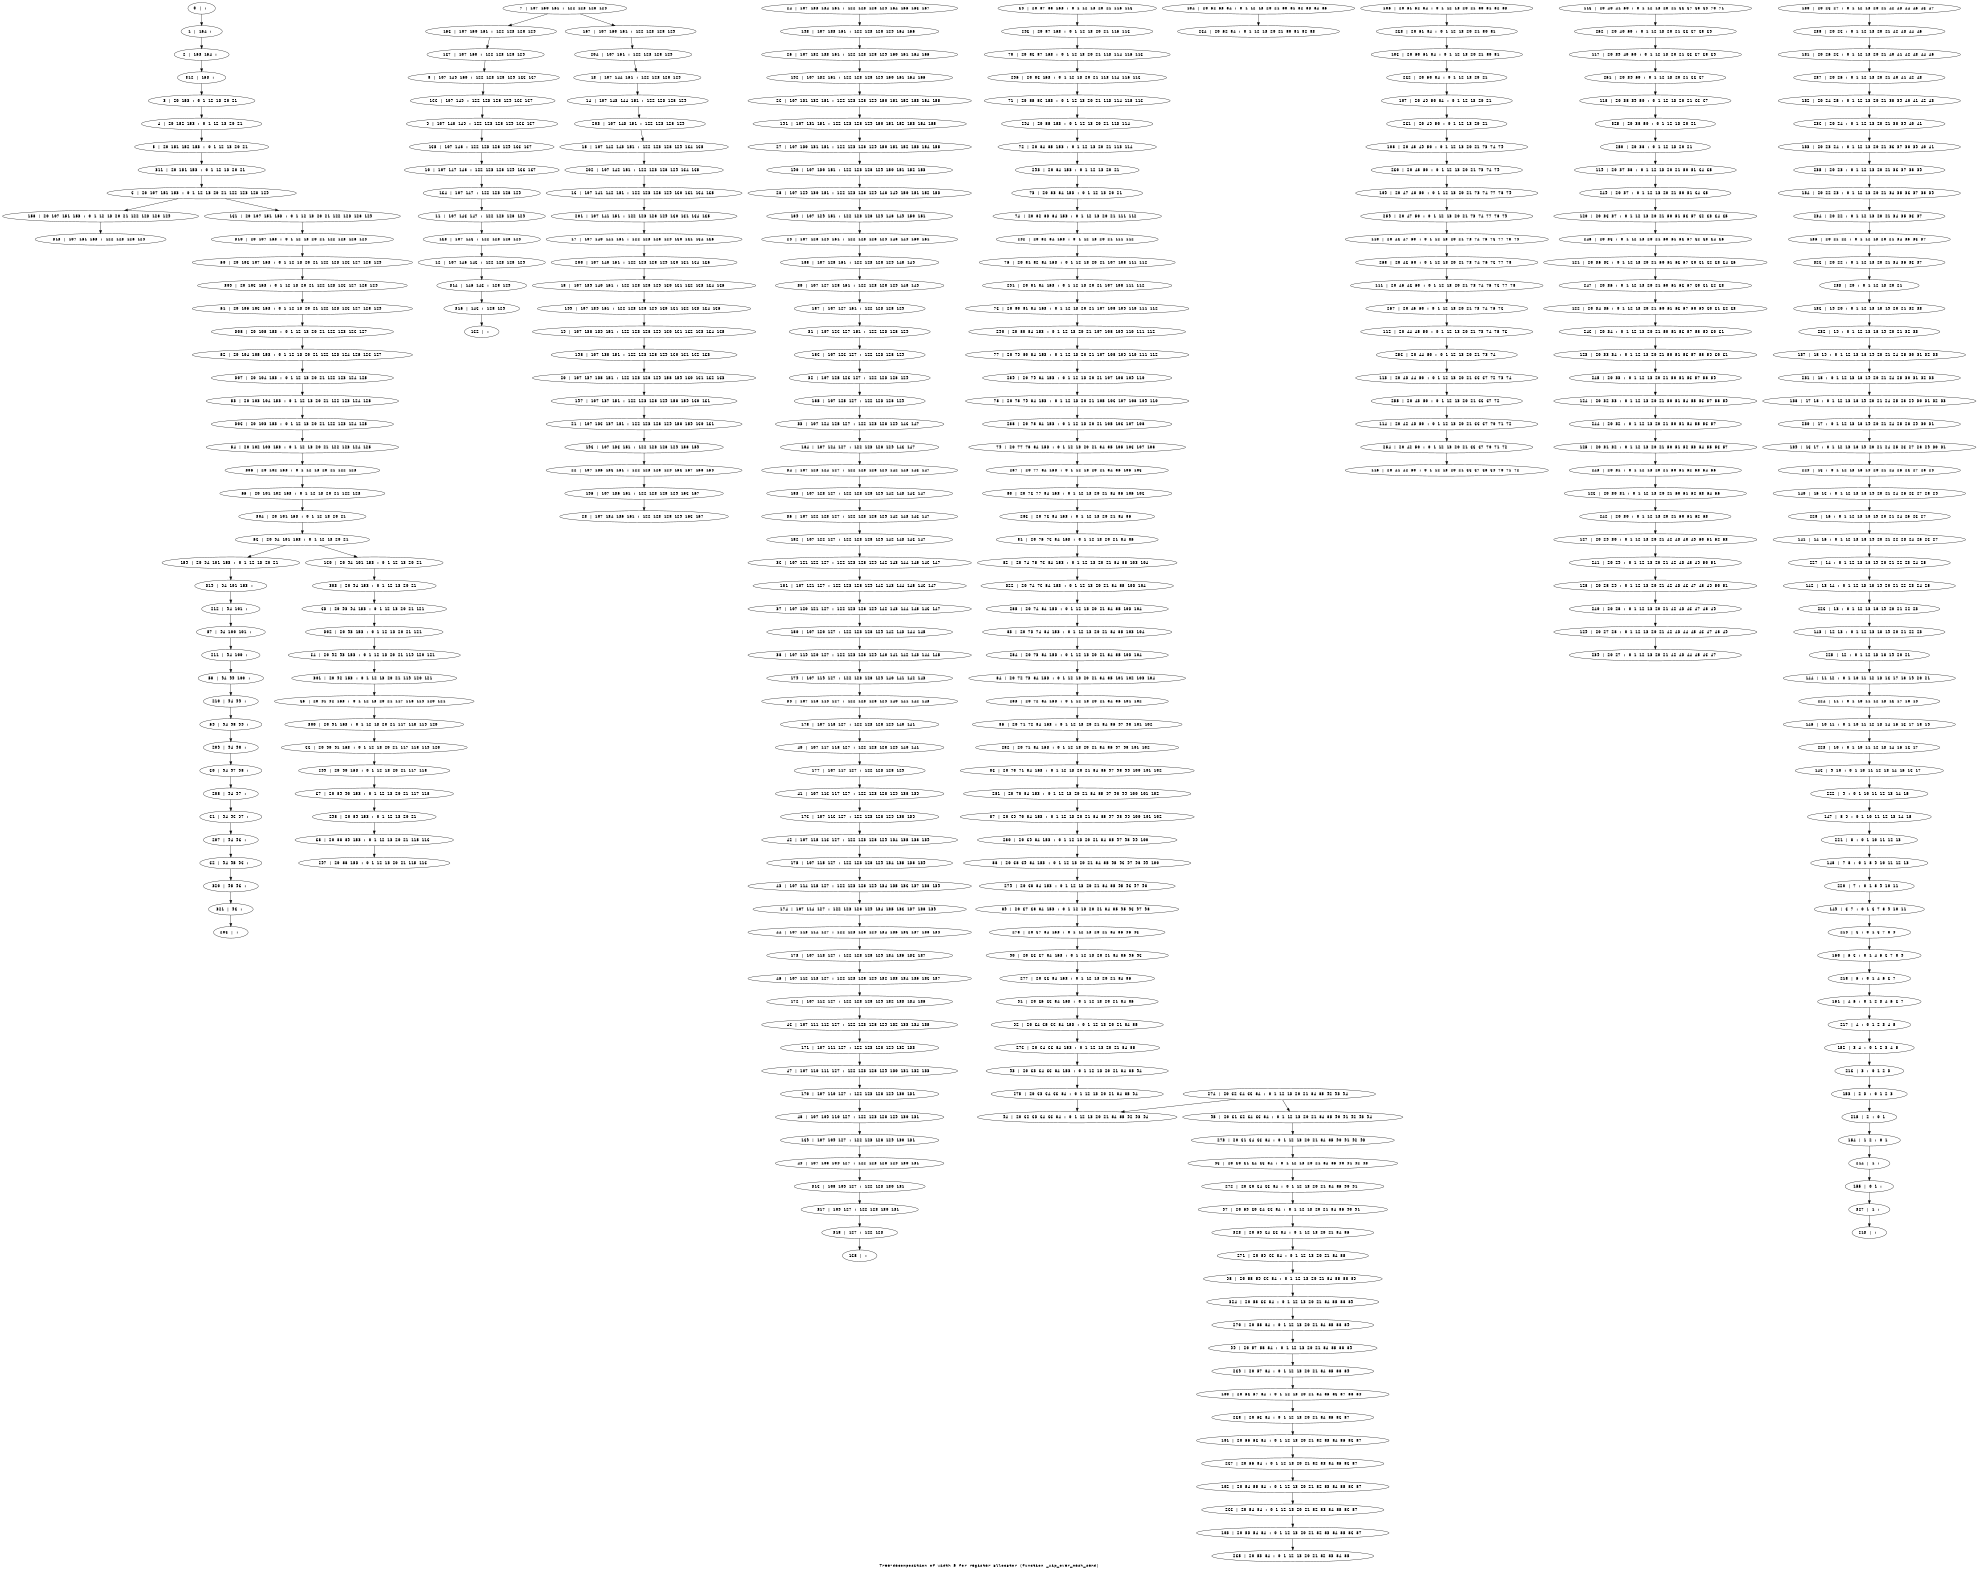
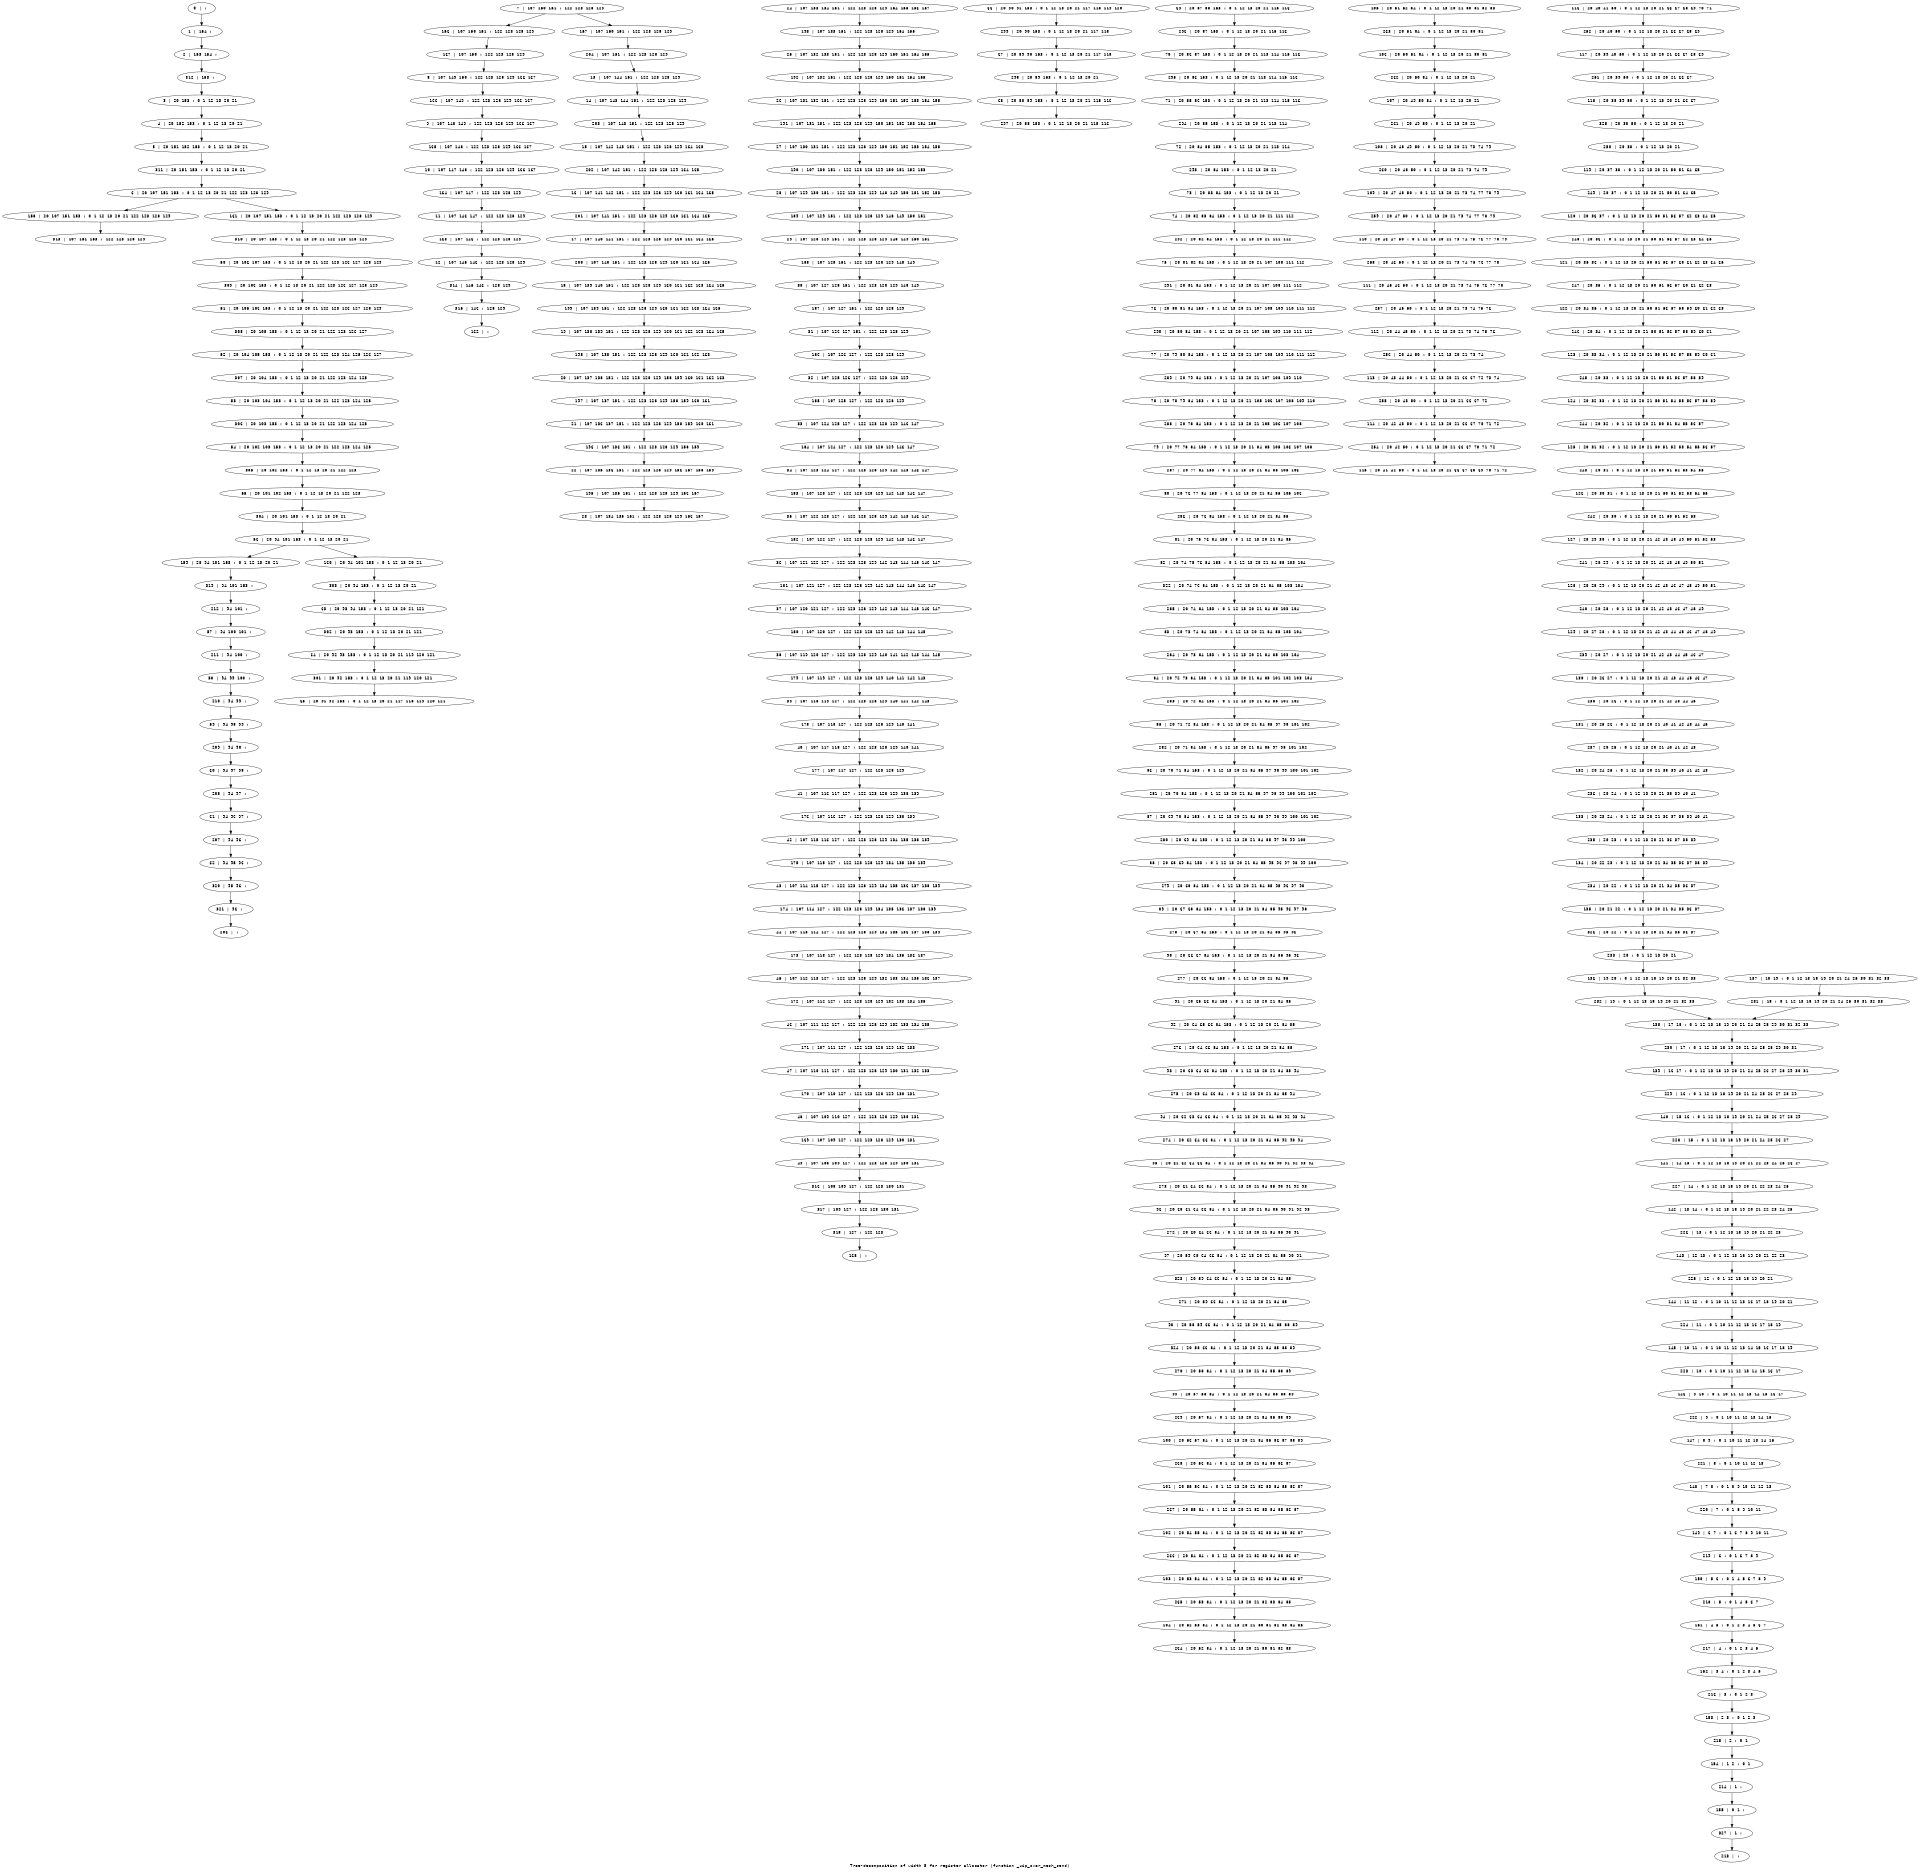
edge "232 | 19 : 0 1 12 13 18 19 20 21 32 33" -> "137 | 18 19 : 0 1 12 13 18 19 20 21 24 25 30 31 32 33": now "232 | 19 : 0 1 12 13 18 19 20 21 32 33" -> "138 | 17 18 : 0 1 12 13 18 19 20 21 24 25 28 29 30 31 32 33"
edge "239 | 20 27 : 0 1 12 13 20 21 42 43 44 45 46 47" -> "130 | 20 26 27 : 0 1 12 13 20 21 42 43 44 45 46 47": added
node "300 | 20 91 153 : 0 1 12 13 20 21 117 118 119 120": removed
edge "274 | 20 62 64 66 84 : 0 1 12 13 20 21 84 85 92 93 94" -> "94 | 20 62 63 64 66 84 : 0 1 12 13 20 21 84 85 92 93 94": reversed
edge "265 | 20 53 84 : 0 1 12 13 20 21 82 83 84 85" -> "104 | 20 52 53 84 : 0 1 12 13 20 21 80 81 82 83 84 85": added
